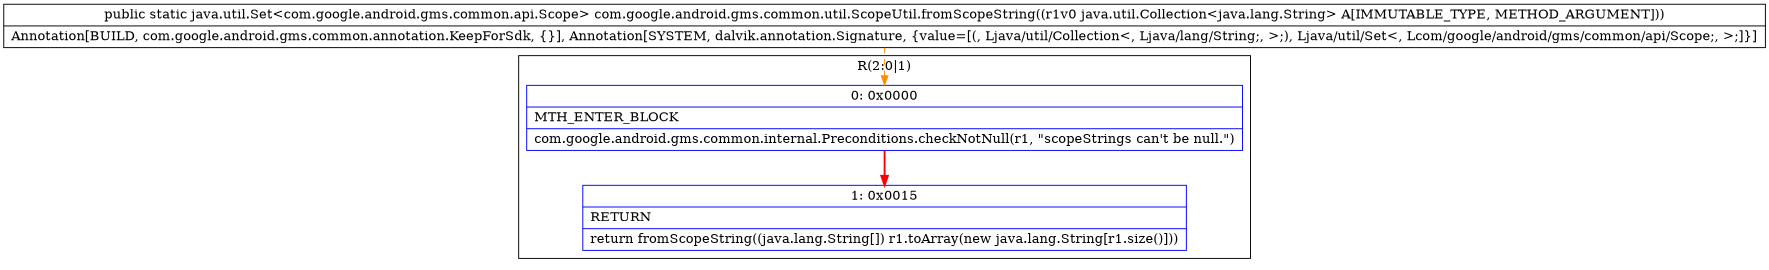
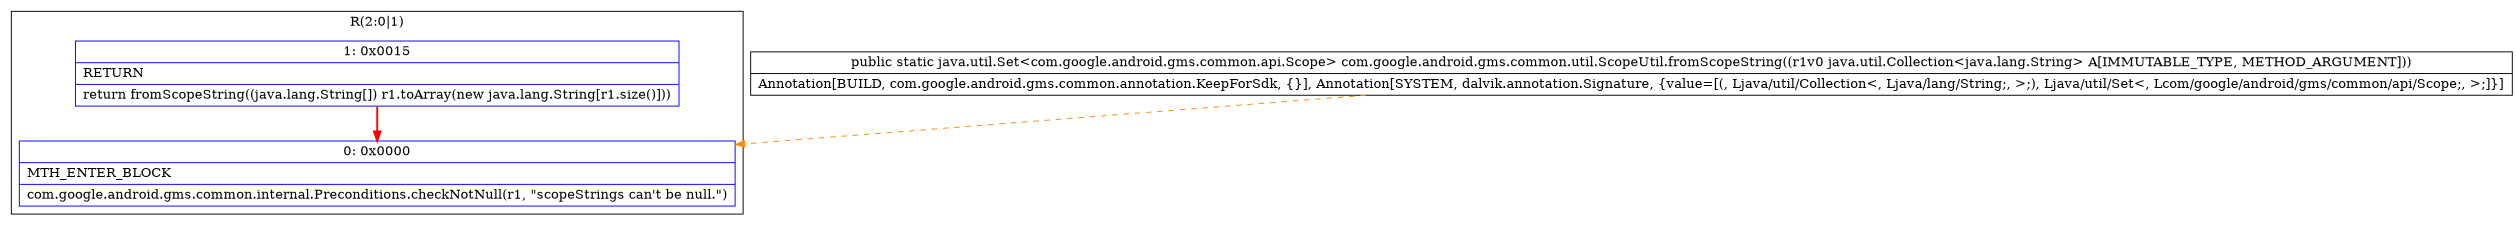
edge "0: 0x0000" -> "1: 0x0015": reversed
